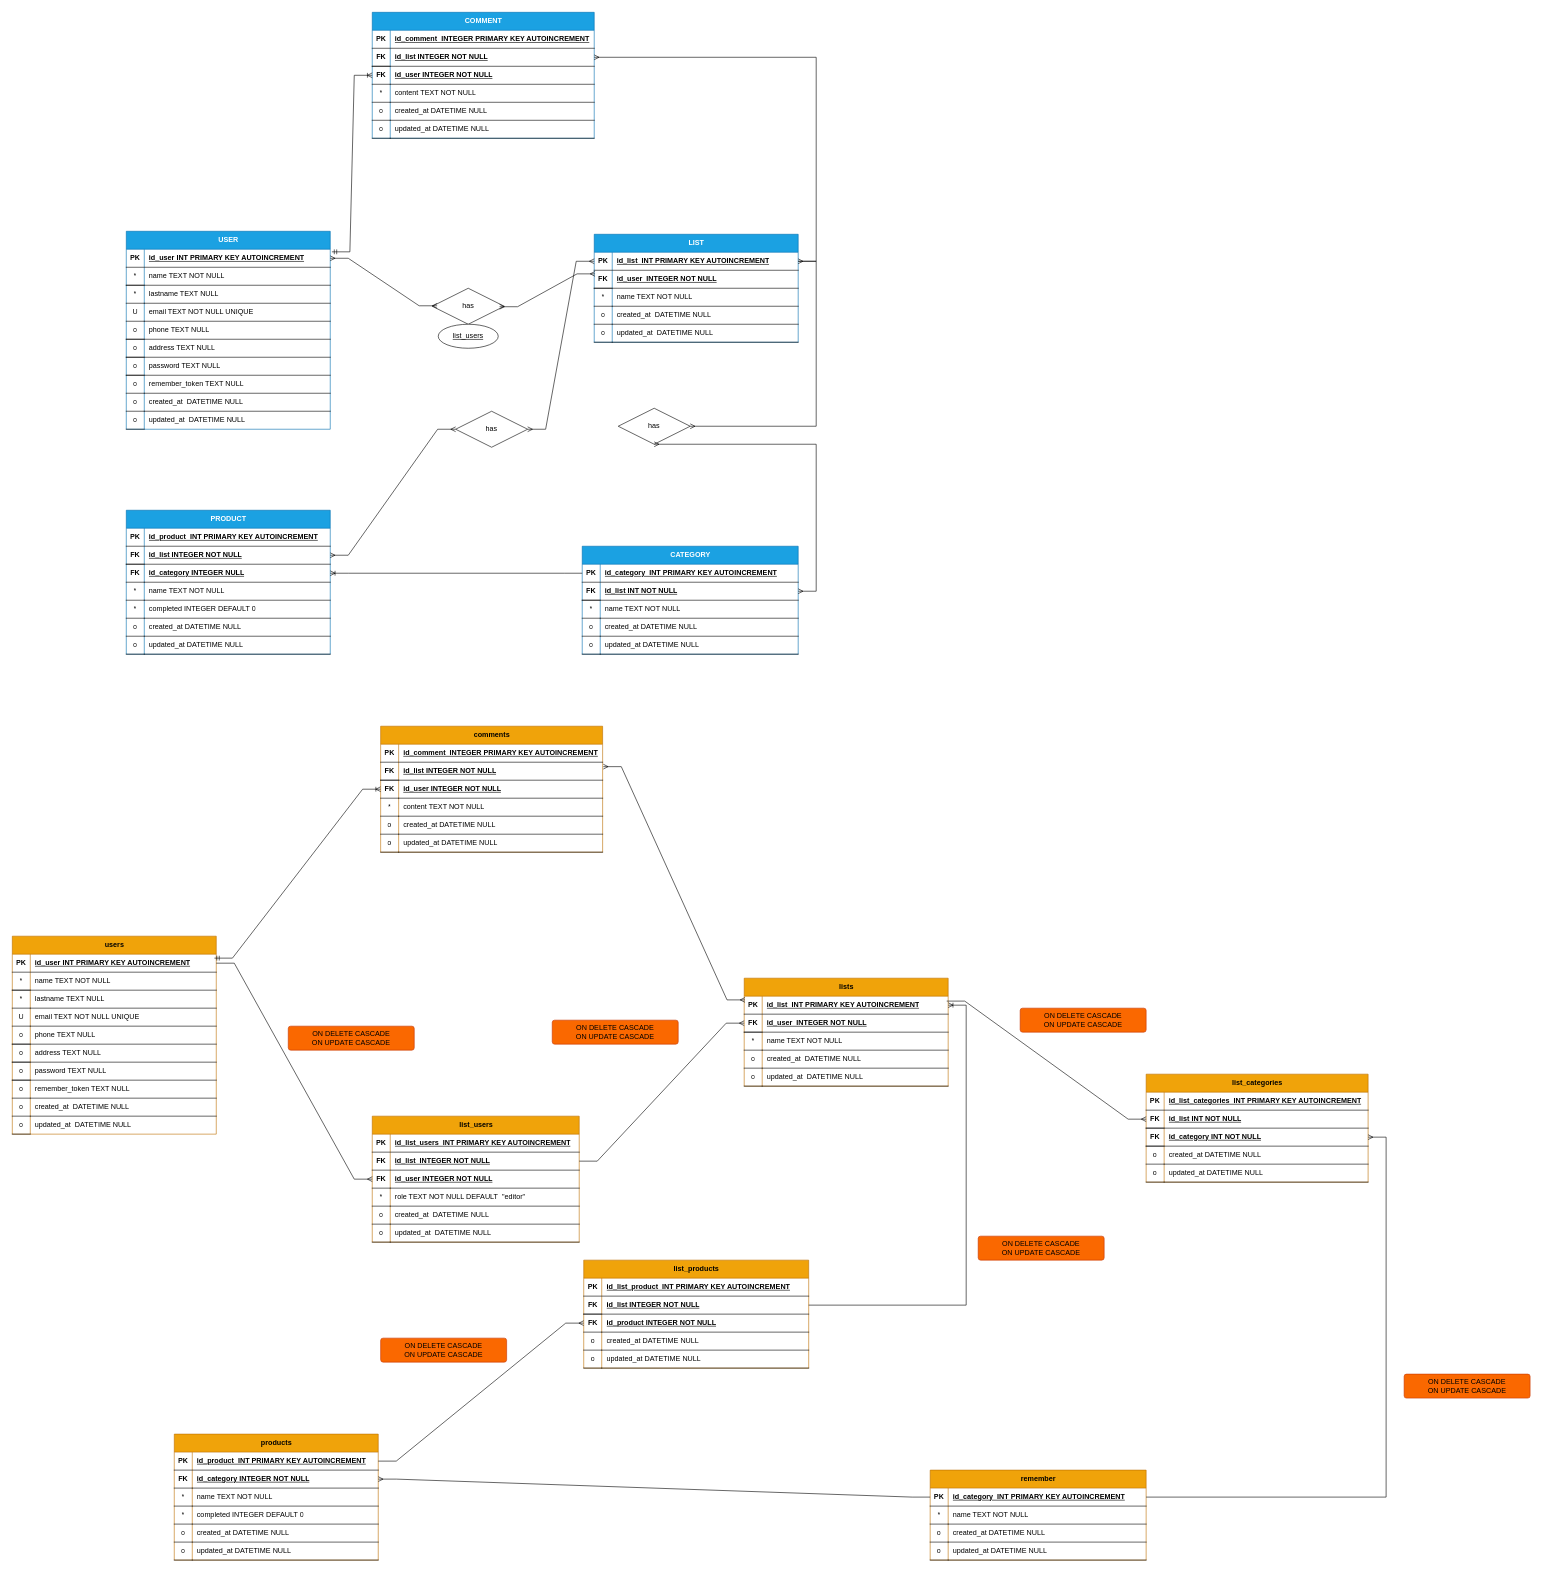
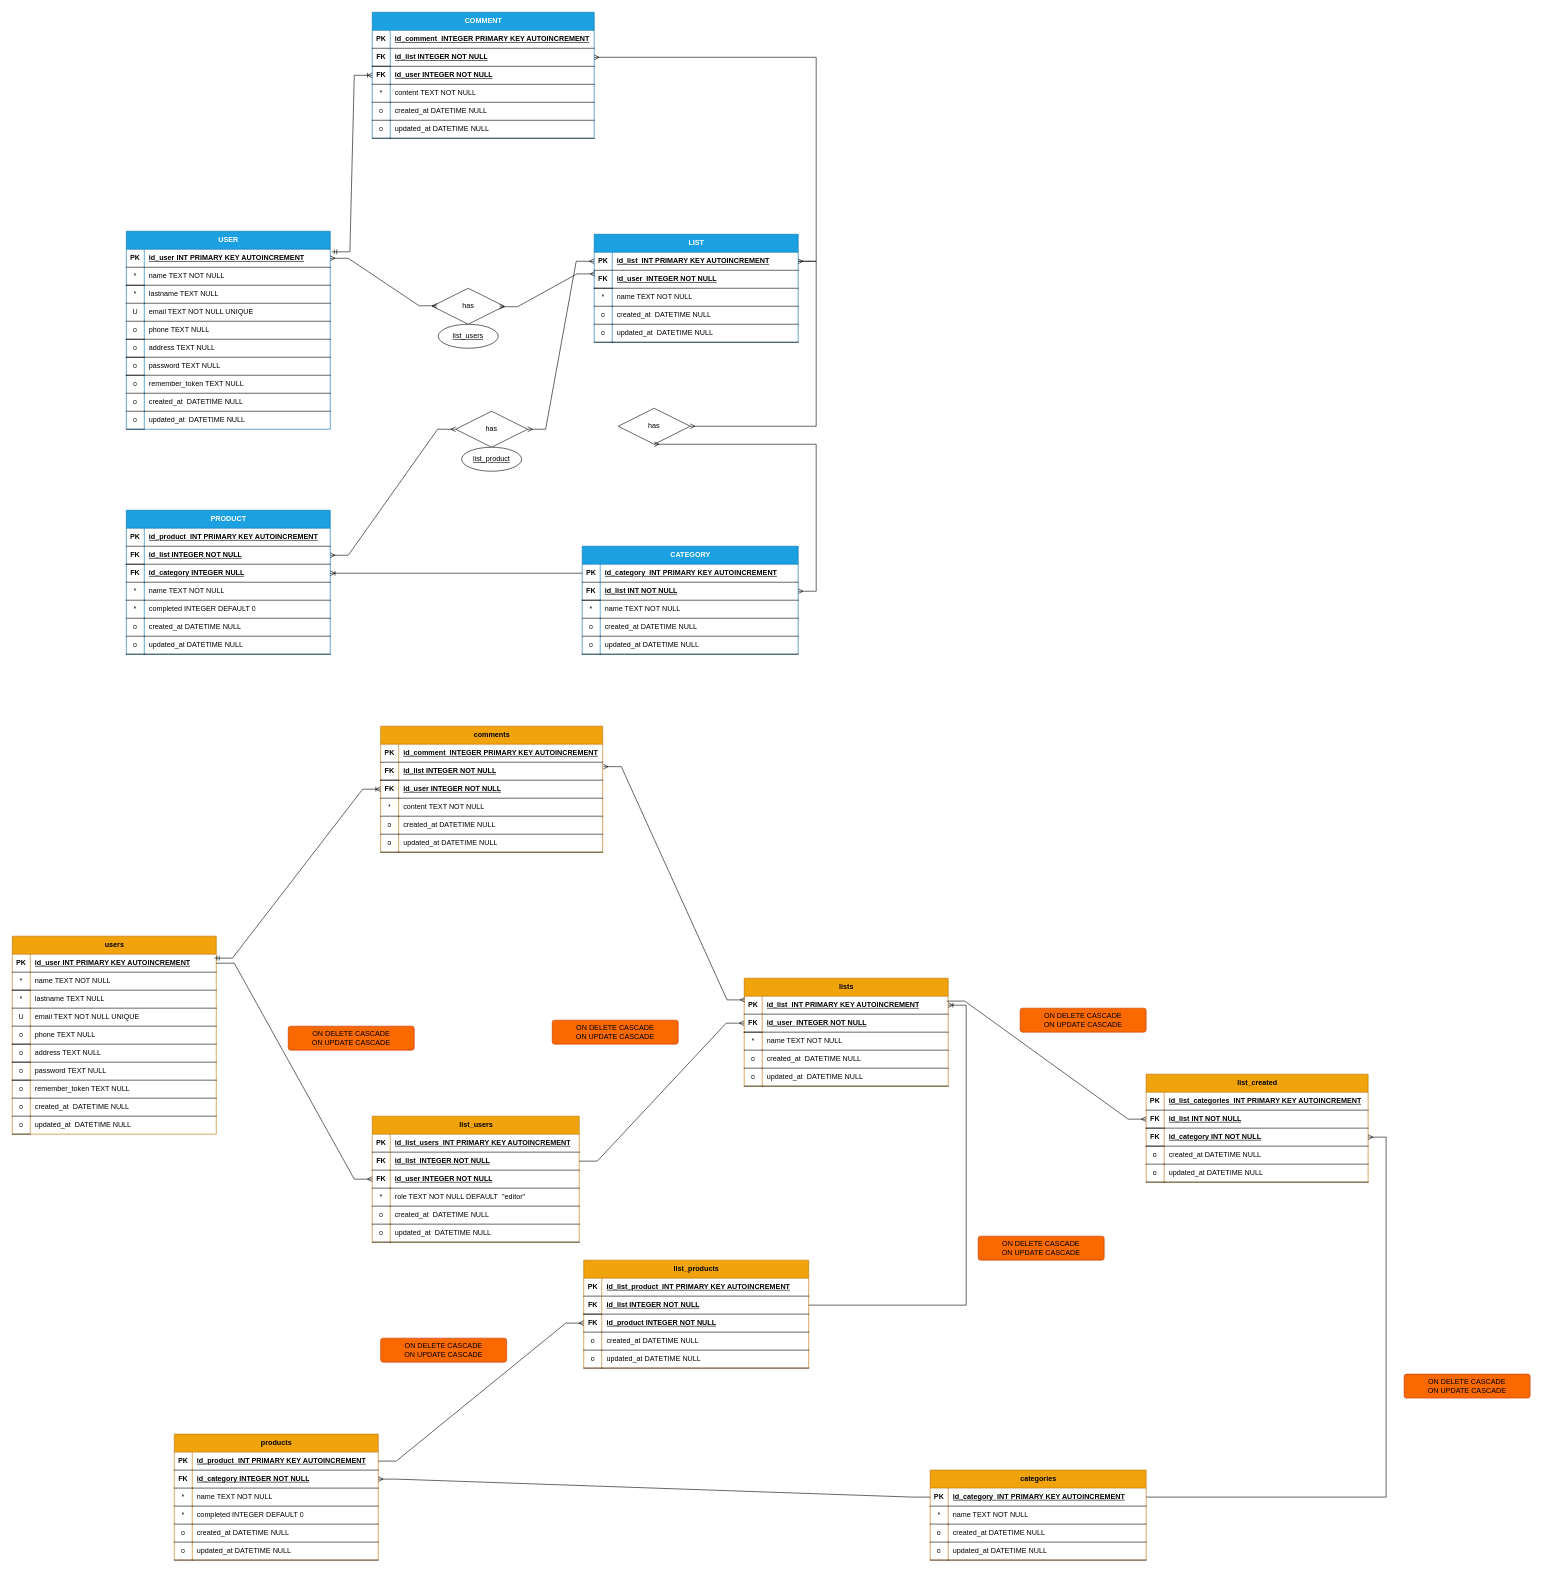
node "list_product": added
node "list_categories": label "list_categories" -> "list_created"
node "remember": label "remember" -> "categories"
